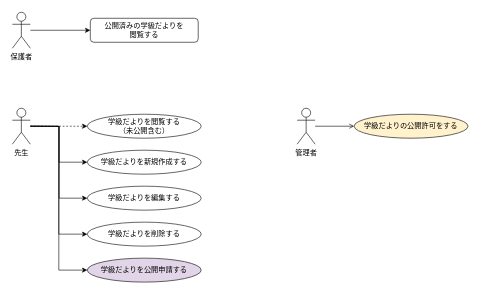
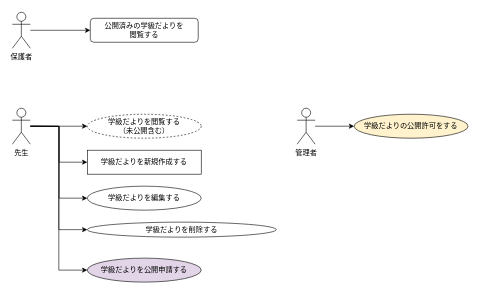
edge "先生" -> "学級だよりを閲覧する （未公開含む）": style dashed -> solid
node "学級だよりを閲覧する （未公開含む）": style solid -> dashed
edge "管理者" -> "学級だよりの公開許可をする": arrowhead open -> classic
node "学級だよりを新規作成する": shape ellipse -> rectangle
node "学級だよりを削除する": size 114x24 -> 189x15
